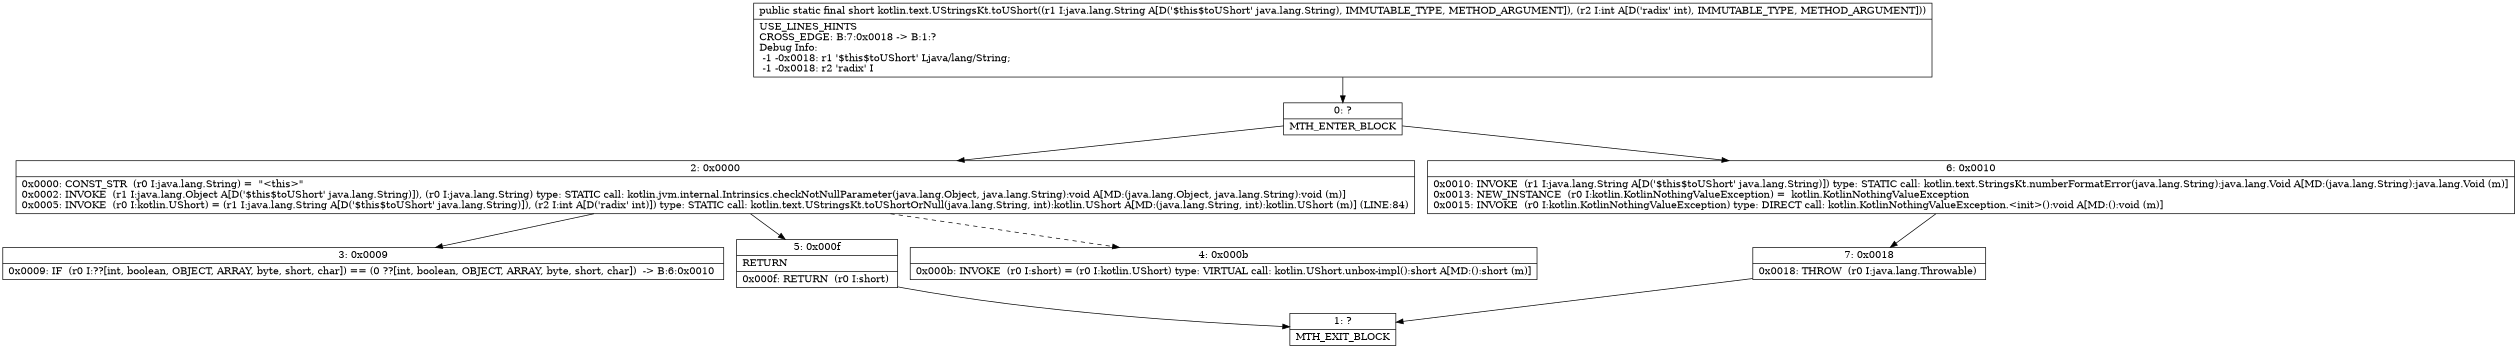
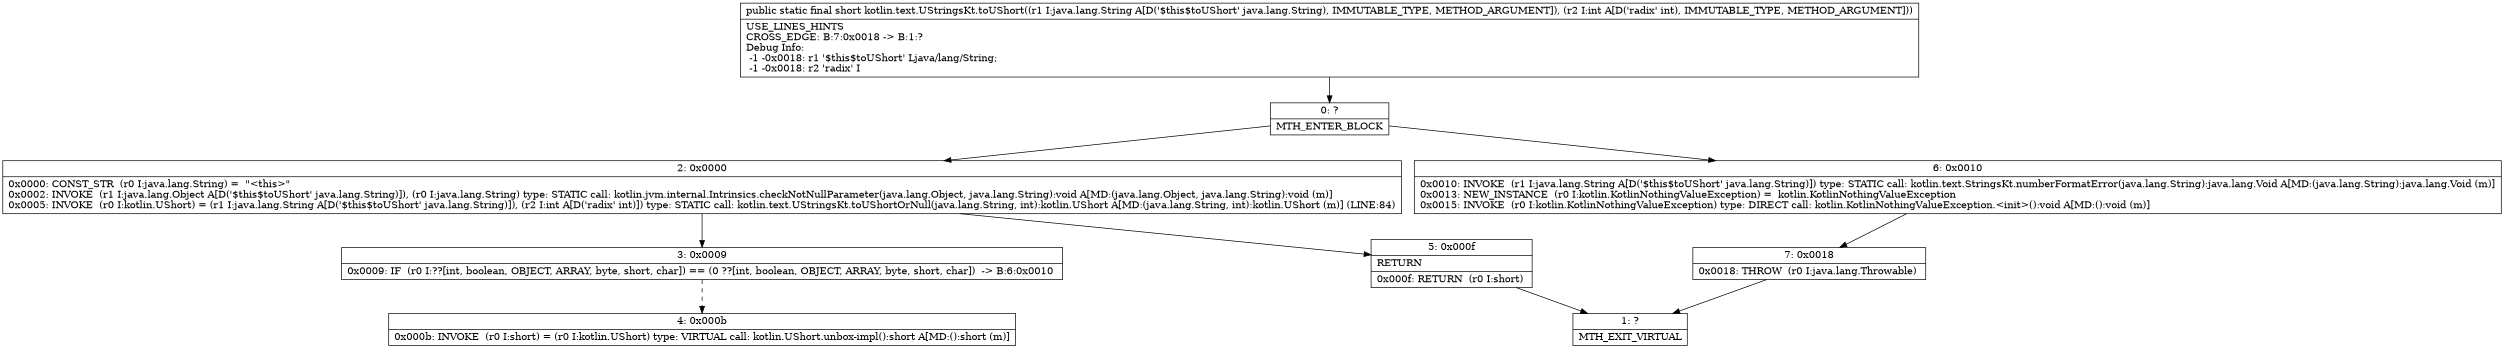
edge "2: 0x0000" -> "4: 0x000b": now "3: 0x0009" -> "4: 0x000b"
node "1: ?": text "MTH_EXIT_BLOCK" -> "MTH_EXIT_VIRTUAL"
